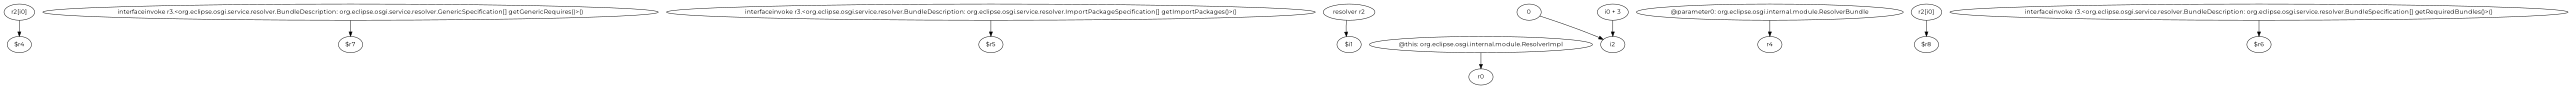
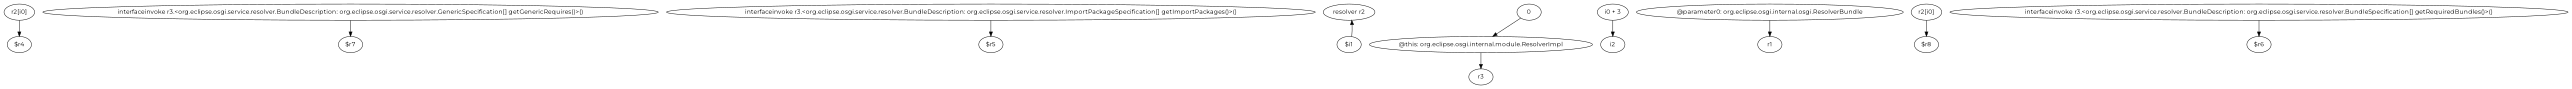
node "@parameter0: org.eclipse.osgi.internal.module.ResolverBundle": label "@parameter0: org.eclipse.osgi.internal.module.ResolverBundle" -> "@parameter0: org.eclipse.osgi.internal.osgi.ResolverBundle"
edge "resolver r2" -> "$i1": reversed
edge "0" -> "i2": now "0" -> "@this: org.eclipse.osgi.internal.module.ResolverImpl"
node "r4": label "r4" -> "r1"
node "r0": label "r0" -> "r3"
